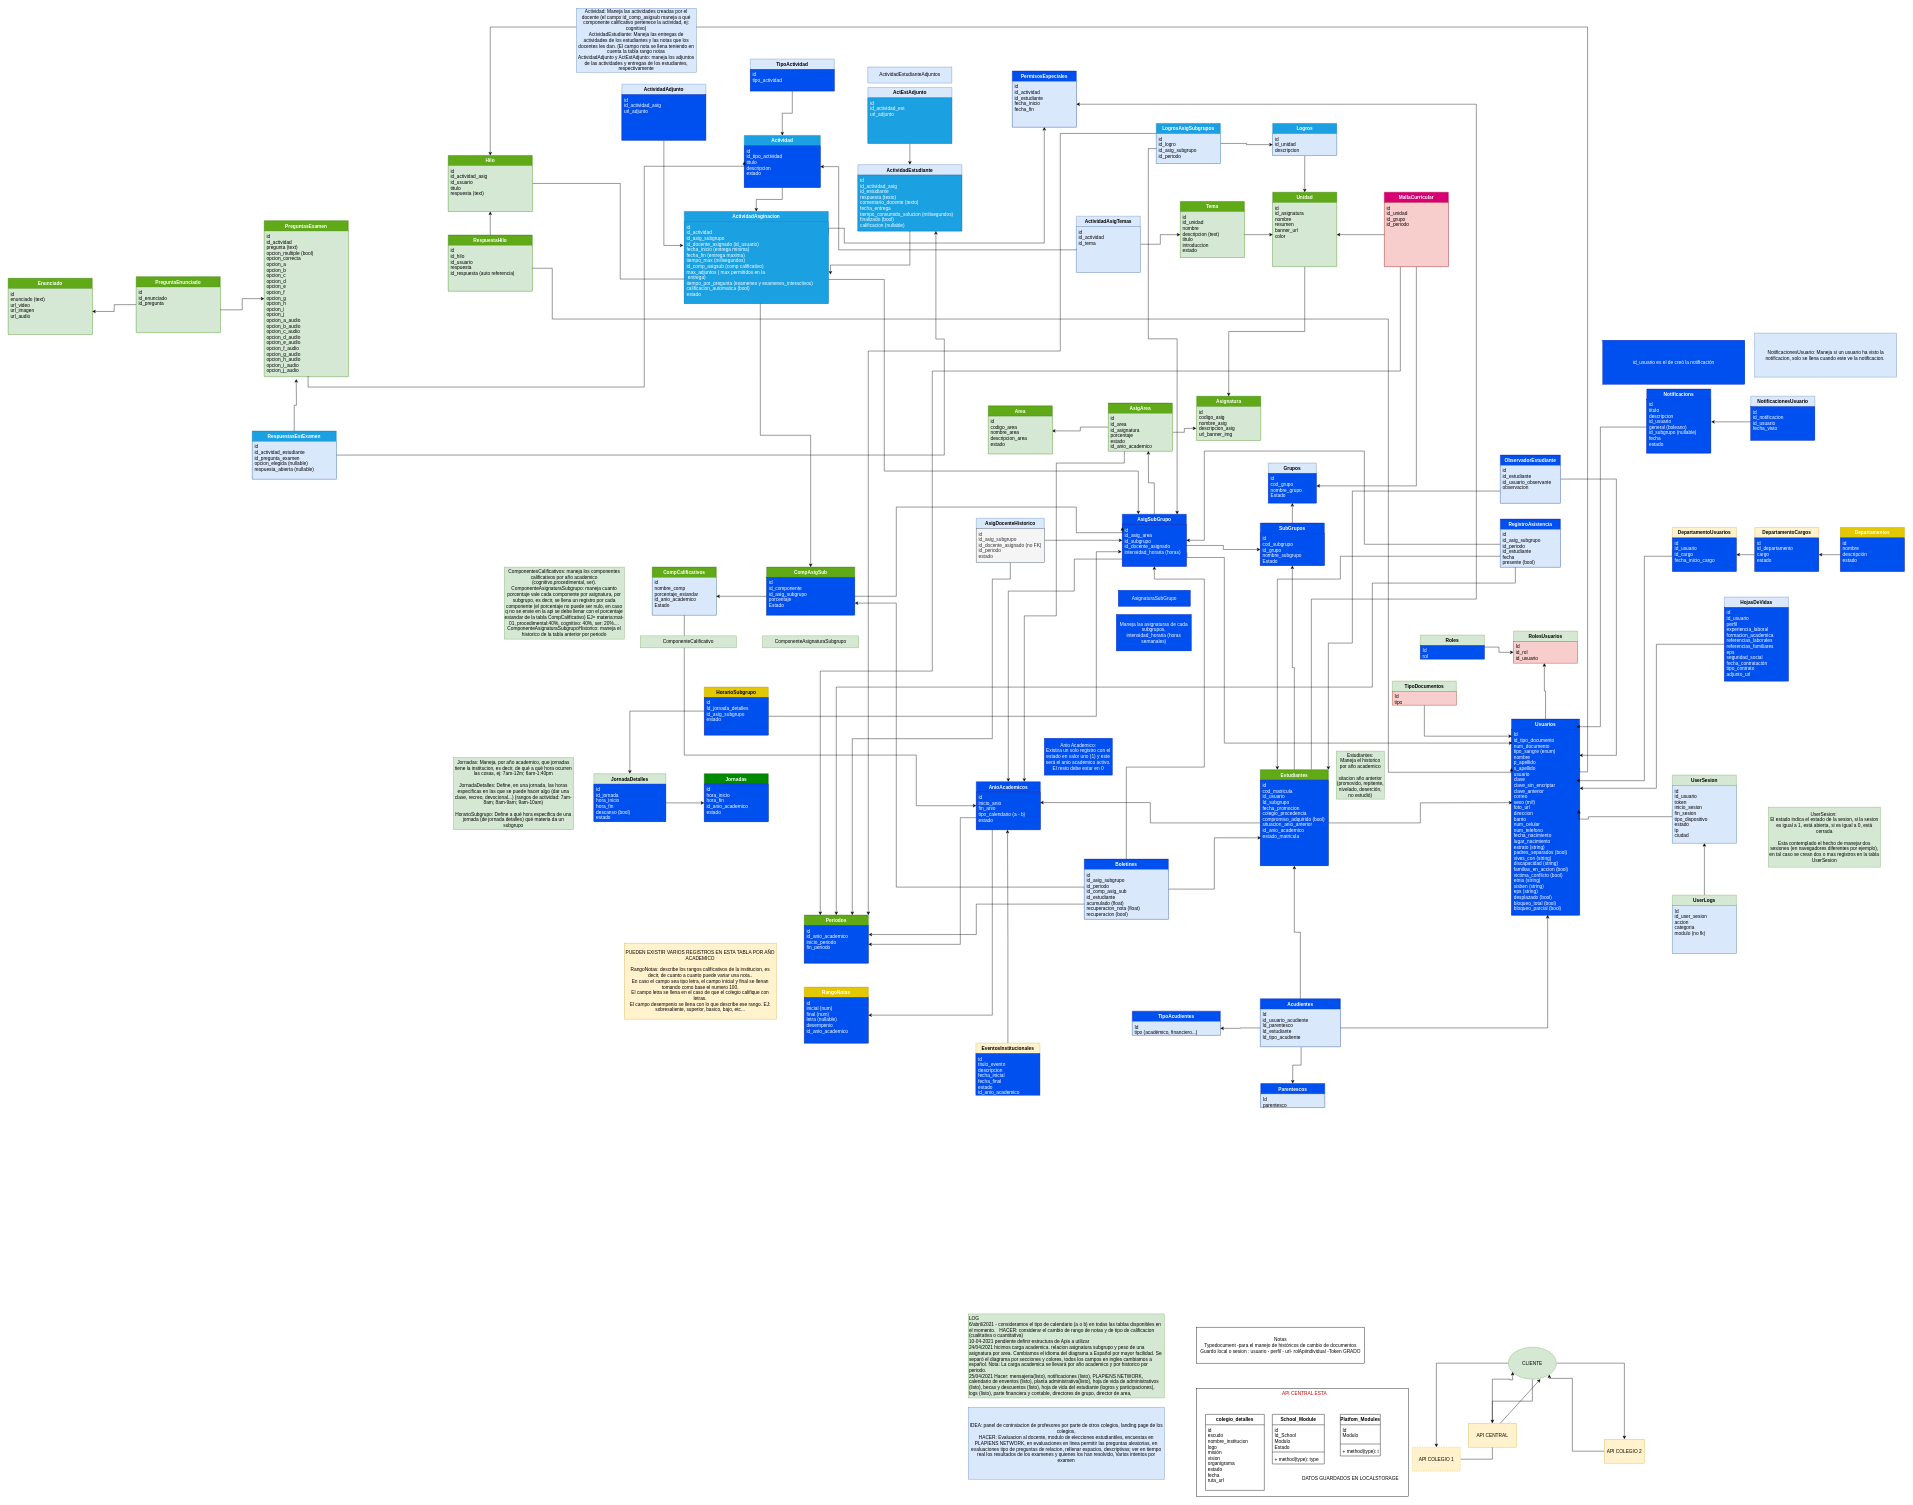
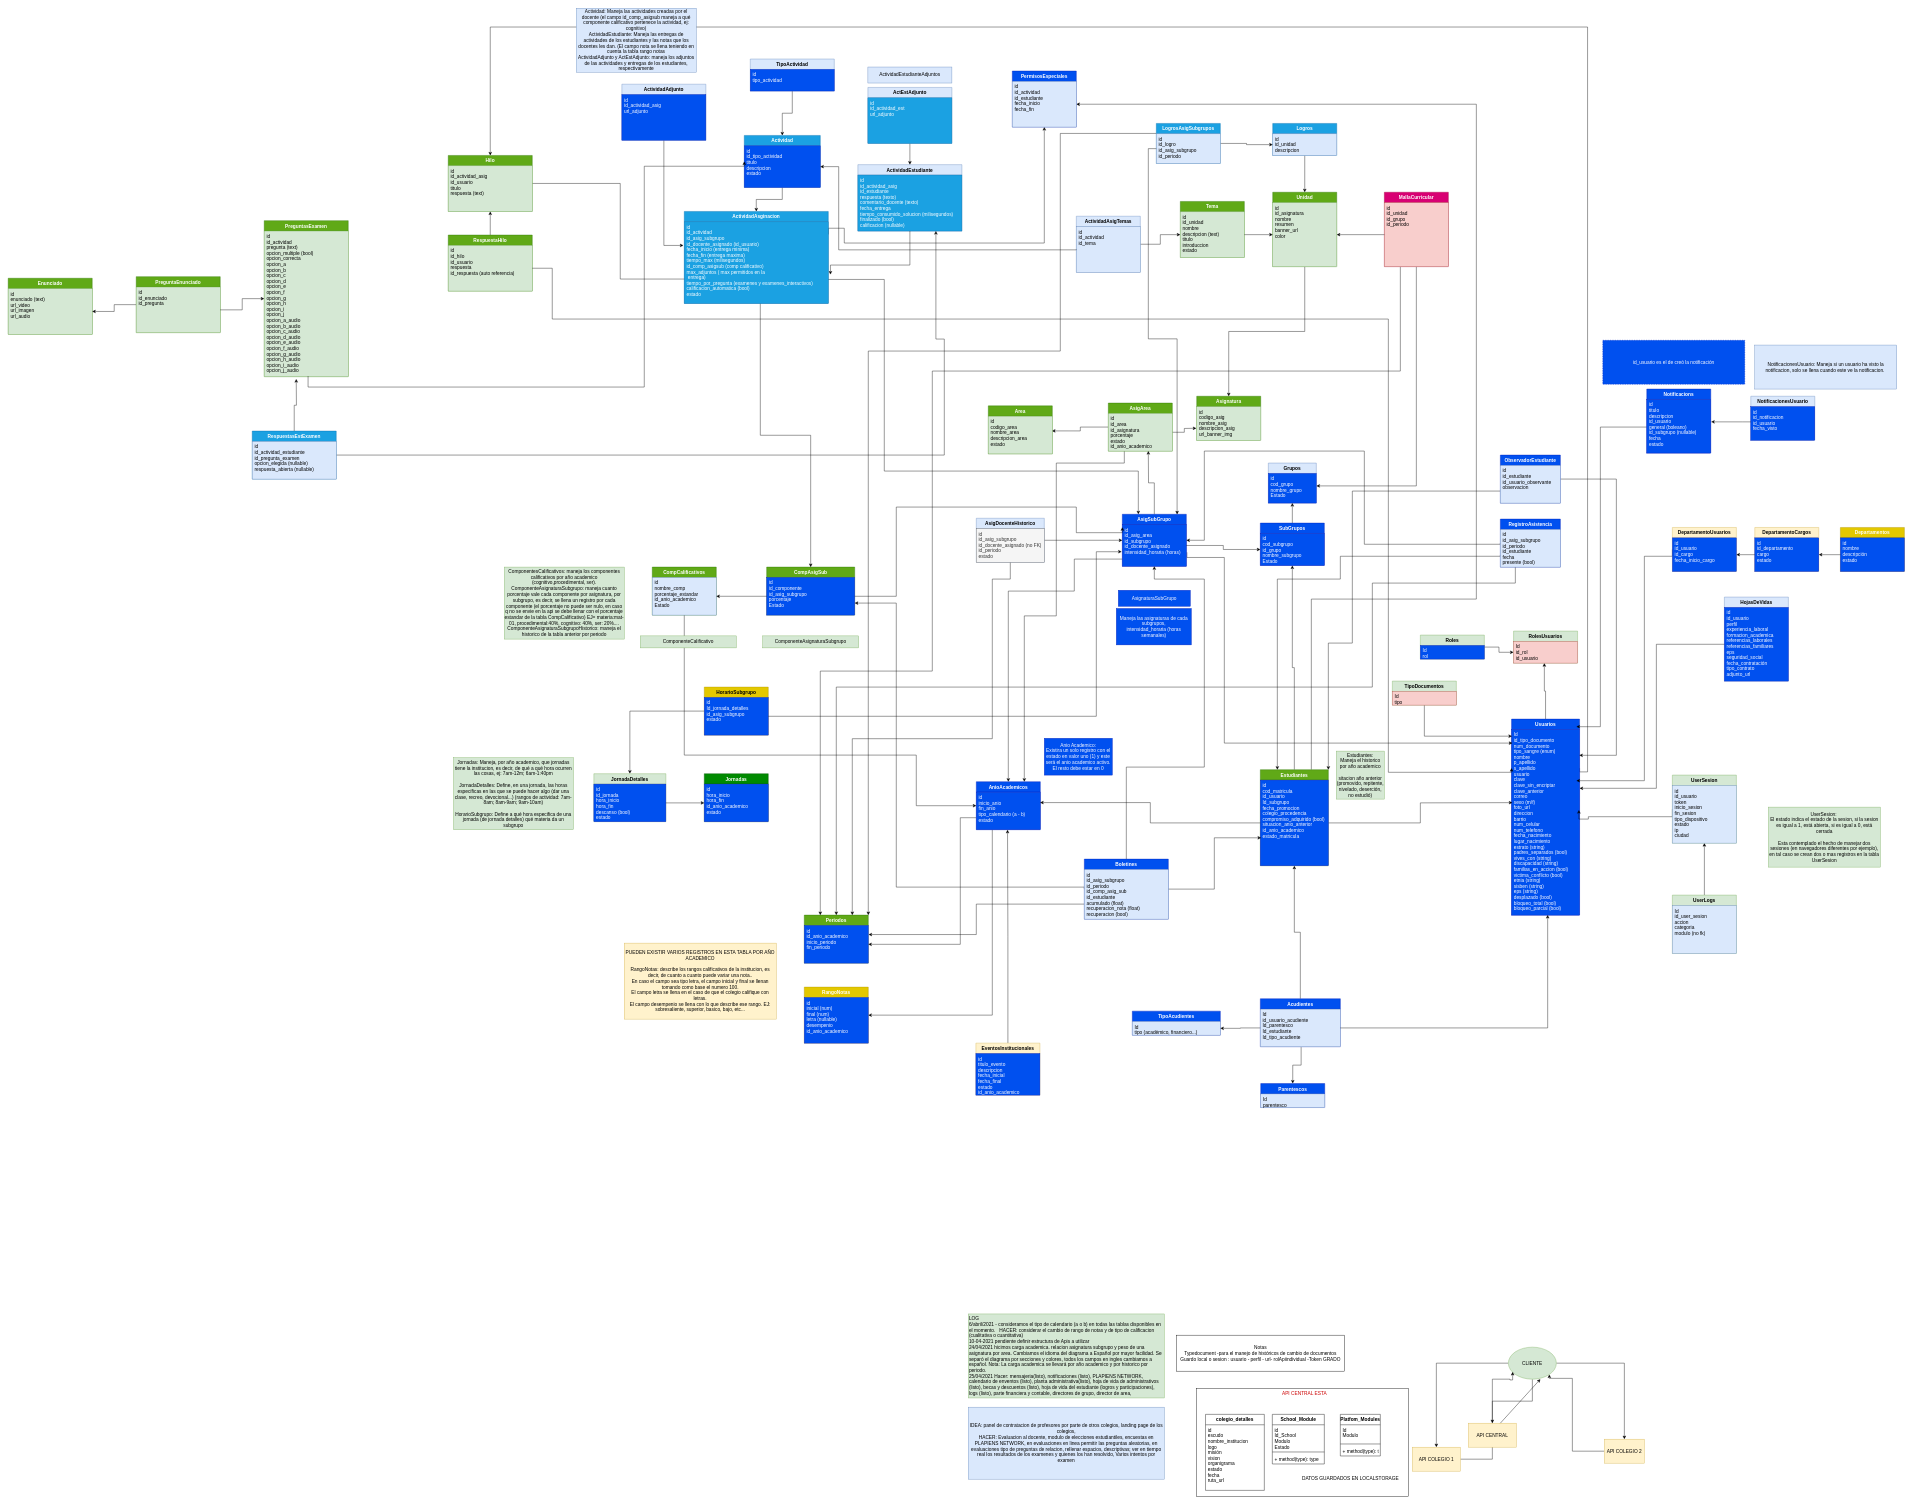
node "NotificacionesUsuario: Maneja si un usuario ha visto la notificacion, solo se llena cuando este ve la notificacion.": moved (1826, 355) -> (1826, 367)
node "id_usuario es el de creó la notificación": style solid -> dashed
node "Maneja las asignaturas de cada subgrupos, intensidad_horaria (horas semanales)": moved (1154, 633) -> (1154, 627)
node "Notas Typedocument -para el manejo de históricos de cambio de documentos Guardo local o sesion : usuario - perfil - url- rolApiindividual -Token GRADO": moved (1280, 1345) -> (1260, 1353)
node "API COLEGIO 1": style dashed -> solid
